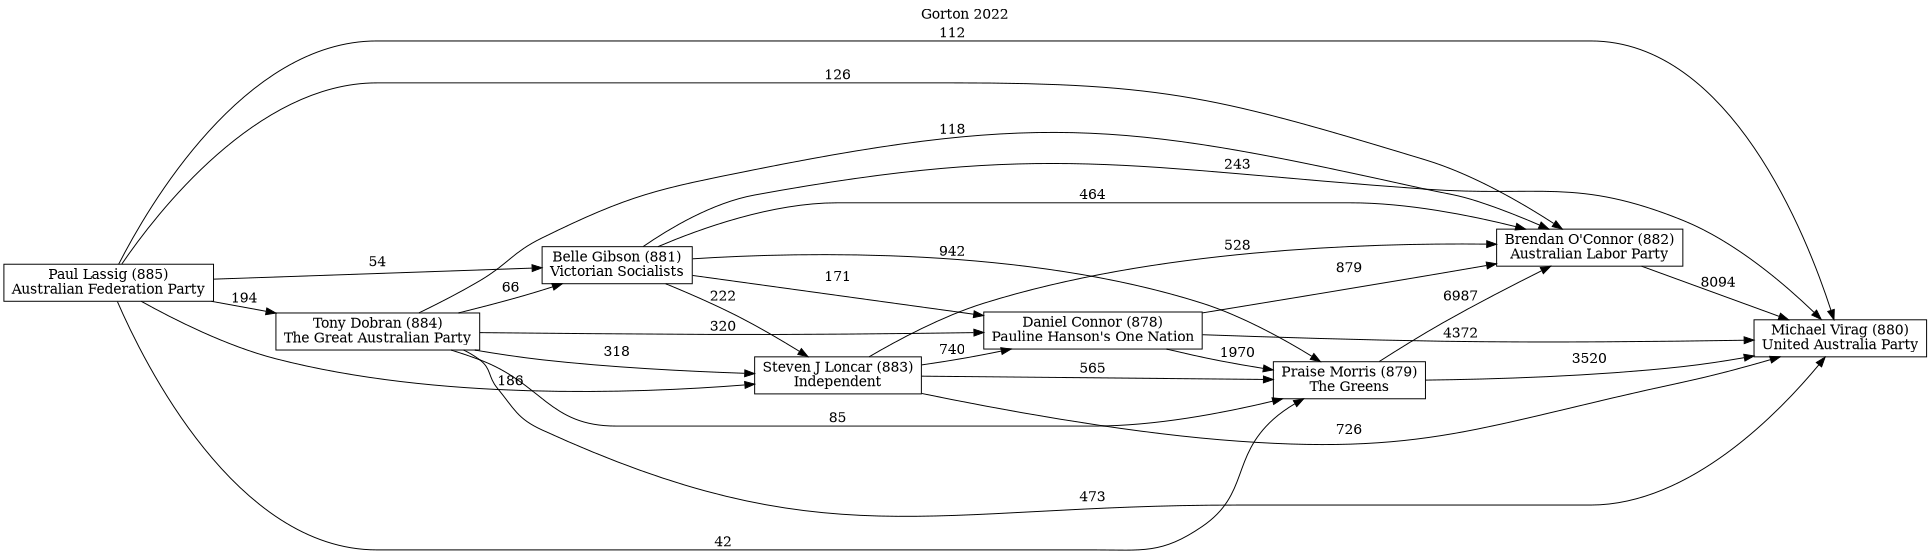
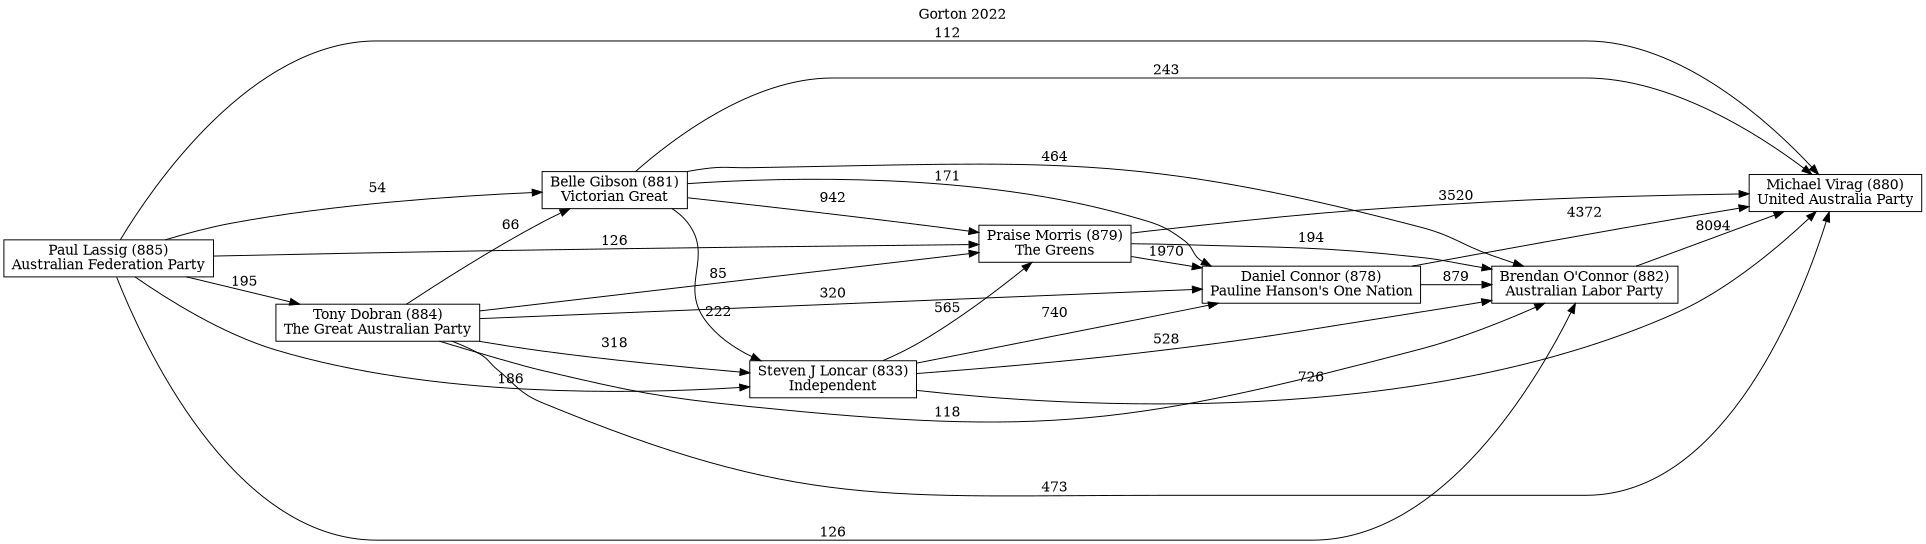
node "Belle Gibson (881) Victorian Socialists": label "Belle Gibson (881) Victorian Socialists" -> "Belle Gibson (881) Victorian Great"
edge "Praise Morris (879) The Greens" -> "Brendan O'Connor (882) Australian Labor Party": label "6987" -> "194"
edge "Paul Lassig (885) Australian Federation Party" -> "Tony Dobran (884) The Great Australian Party": label "194" -> "195"
edge "Daniel Connor (878) Pauline Hanson's One Nation" -> "Praise Morris (879) The Greens": reversed
node "Steven J Loncar (883) Independent": label "Steven J Loncar (883) Independent" -> "Steven J Loncar (833) Independent"
edge "Paul Lassig (885) Australian Federation Party" -> "Praise Morris (879) The Greens": label "42" -> "126"
